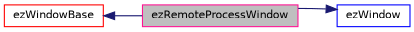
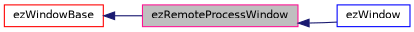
edge "ezRemoteProcessWindow" -> "ezWindow": reversed
